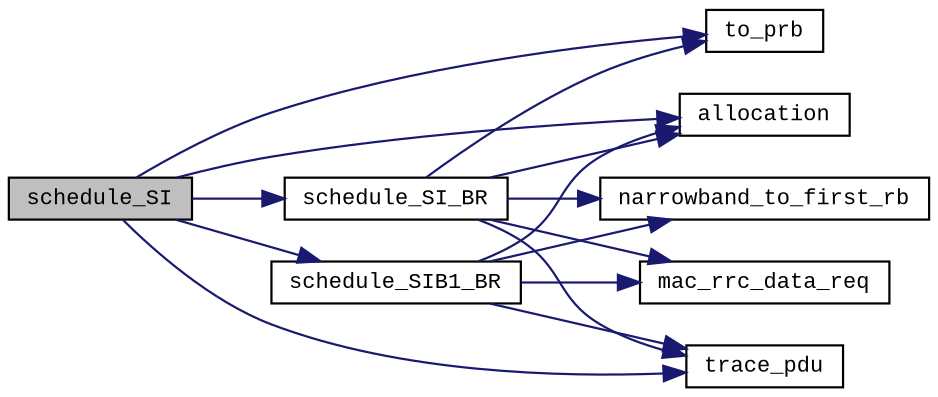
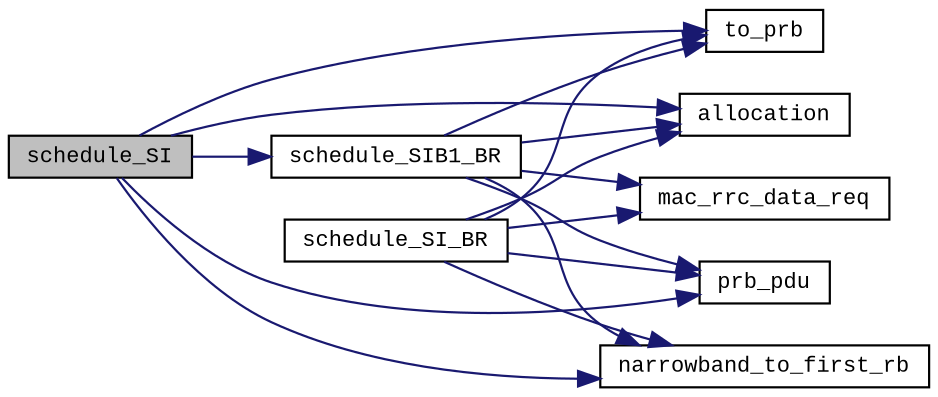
edge "schedule_SIB1_BR" -> "to_prb": added
edge "schedule_SI" -> "schedule_SI_BR": now "schedule_SI" -> "narrowband_to_first_rb"
node "trace_pdu": label "trace_pdu" -> "prb_pdu"
